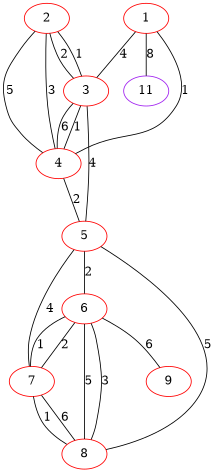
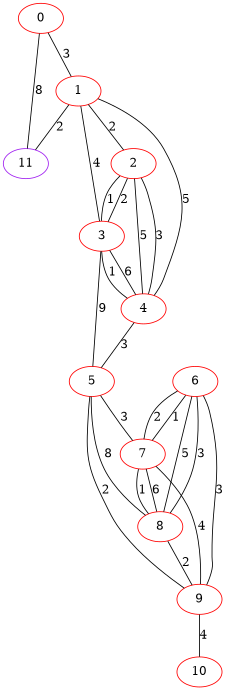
node "0": added
edge "1" -- "11": label "8" -> "2"
edge "1" -- "4": label "1" -> "5"
edge "1" -- "2": added, label "2"
edge "3" -- "5": label "4" -> "9"
edge "4" -- "5": label "2" -> "3"
edge "5" -- "6": now "5" -- "9"
edge "5" -- "7": label "4" -> "3"
edge "6" -- "9": label "6" -> "3"
edge "5" -- "8": label "5" -> "8"
edge "7" -- "9": added, label "4"
edge "8" -- "9": added, label "2"
node "10": added
